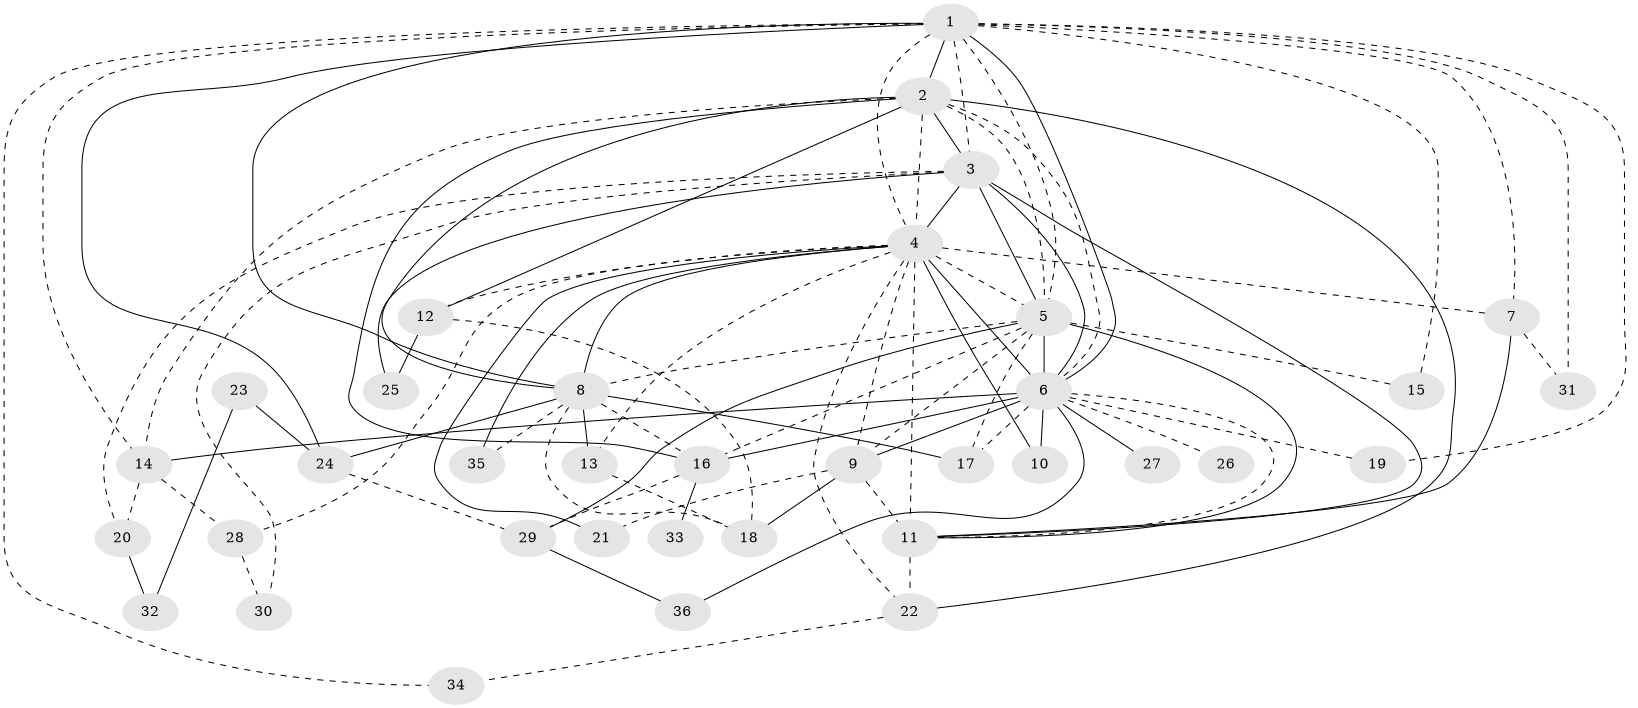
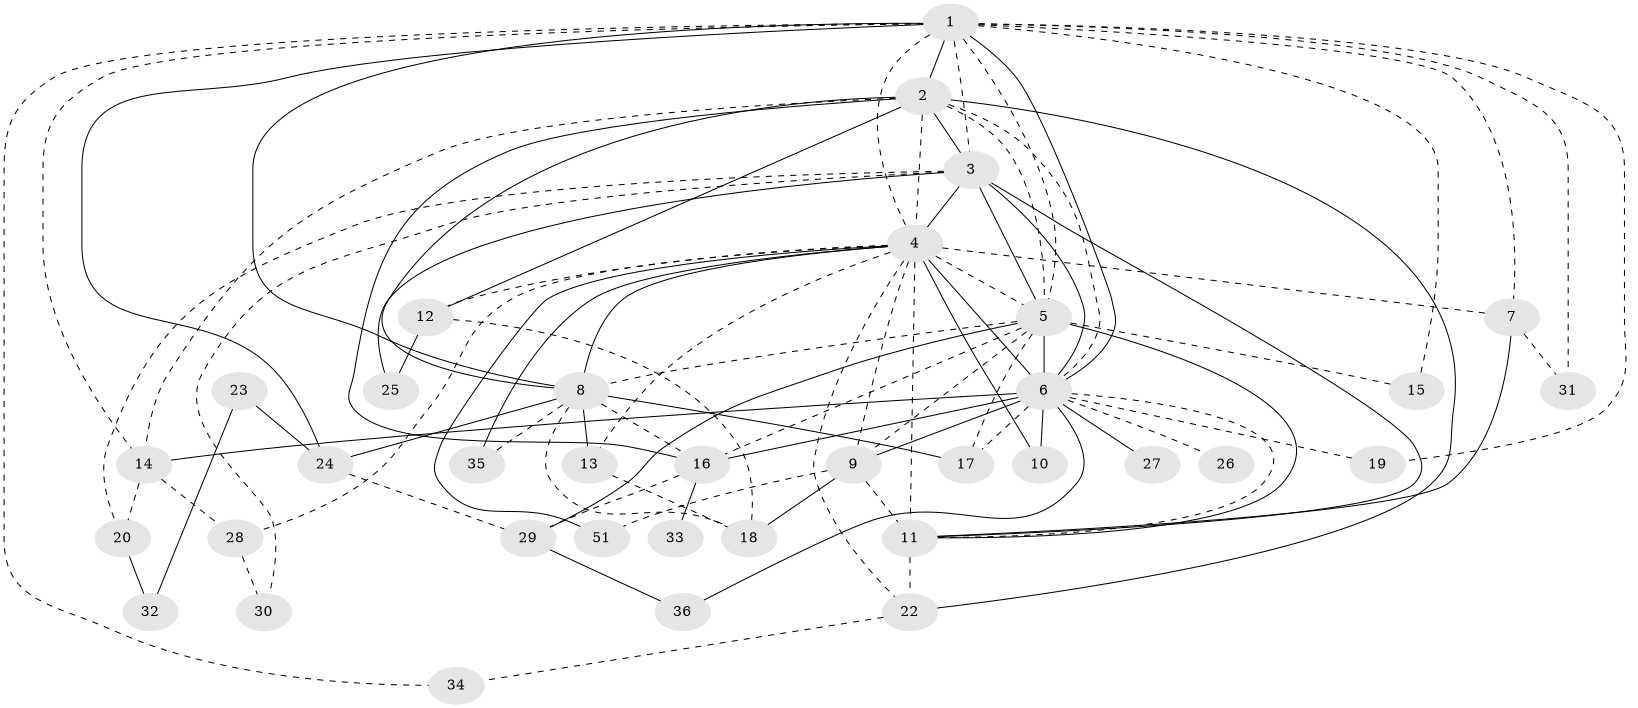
node "21": label "21" -> "51"
